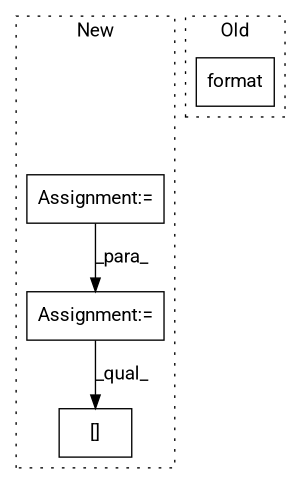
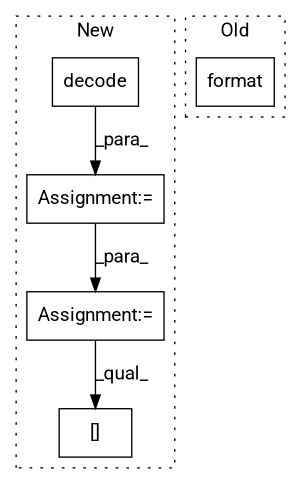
node "decode": added
